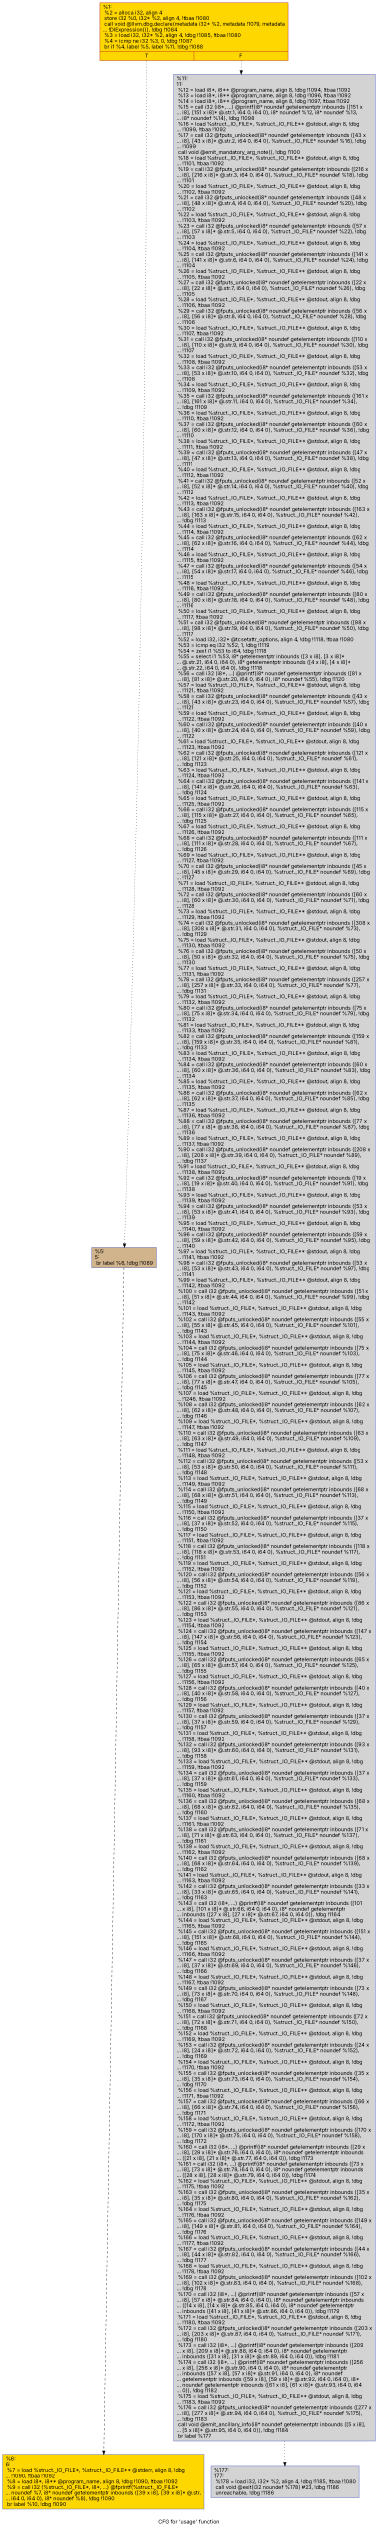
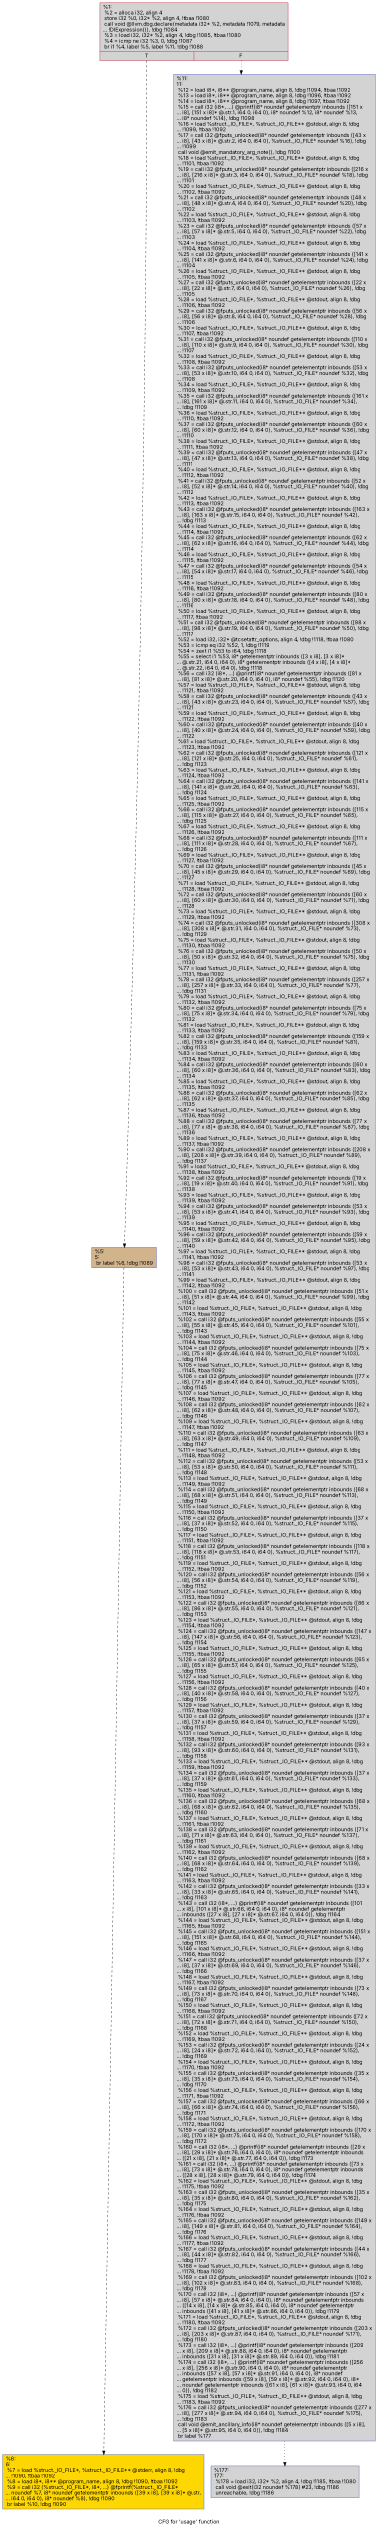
node "%1:": fillcolor gold -> lightgrey
edge "%1:" -> "%5:": style dotted -> dashed
node "%11:": text "... !1246, !tbaa !1092" -> "... !1146, !tbaa !1092"
